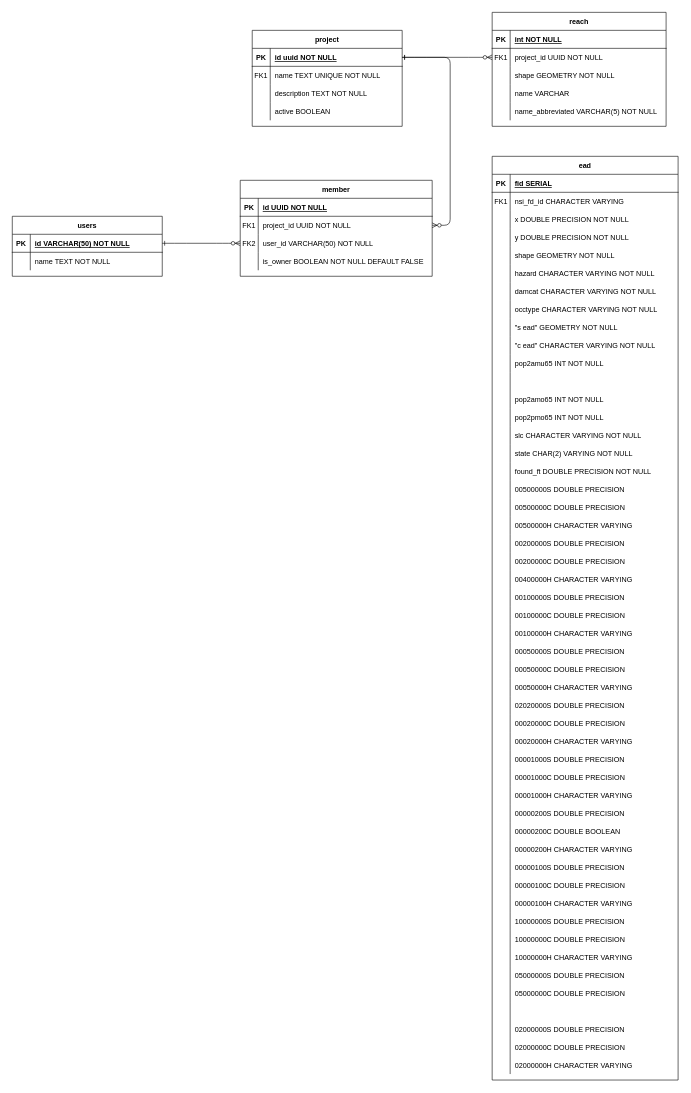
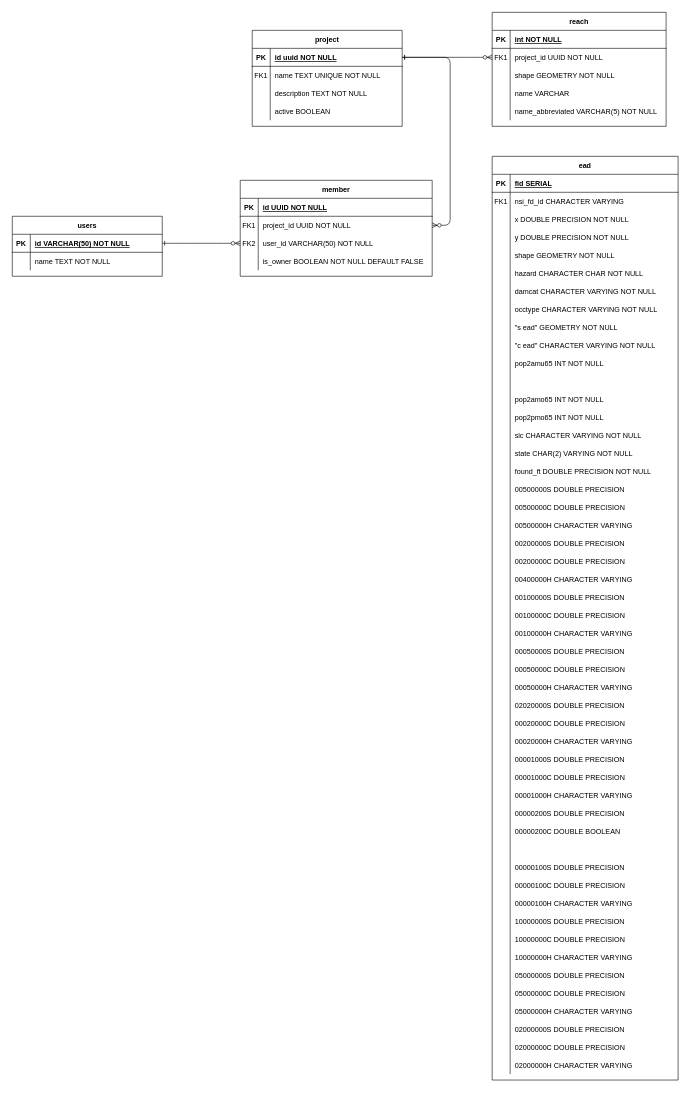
node "hazard CHARACTER VARYING NOT NULL": label "hazard CHARACTER VARYING NOT NULL" -> "hazard CHARACTER CHAR NOT NULL"
node "00000200H CHARACTER VARYING": removed
node "05000000H CHARACTER VARYING": added
